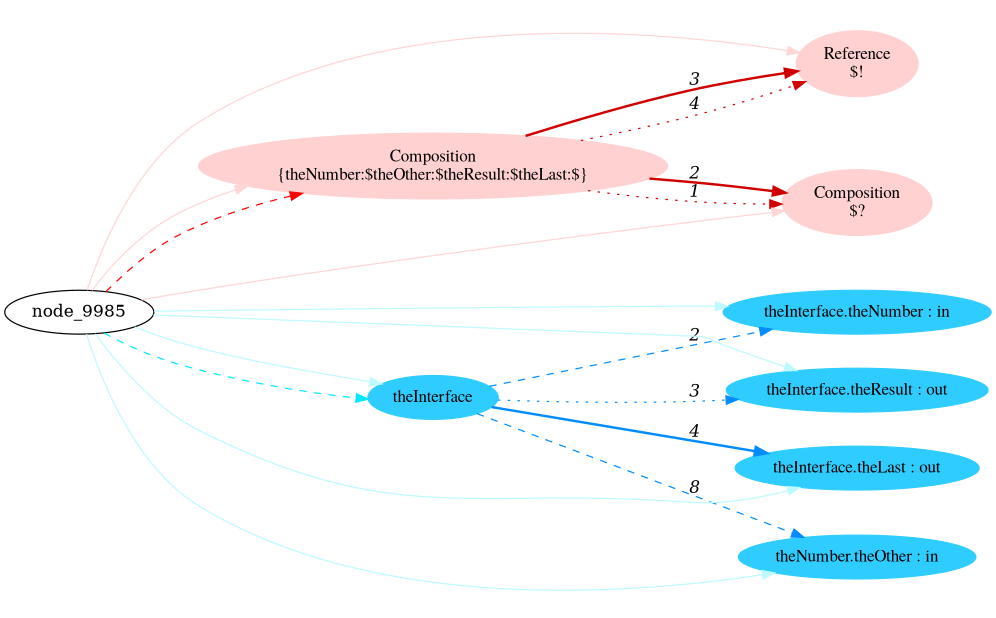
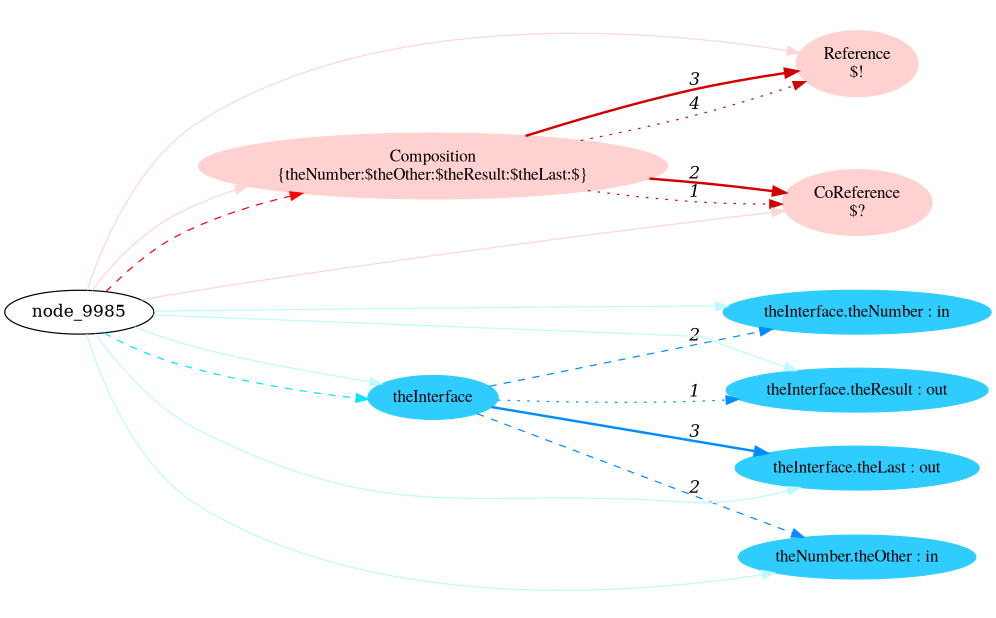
node "Composition $?": label "Composition $?" -> "CoReference $?"
edge "theInterface" -> "theInterface.theResult : out": label "3" -> "1"
edge "theInterface" -> "theInterface.theLast : out": label "4" -> "3"
edge "theInterface" -> "theNumber.theOther : in": label "8" -> "2"
